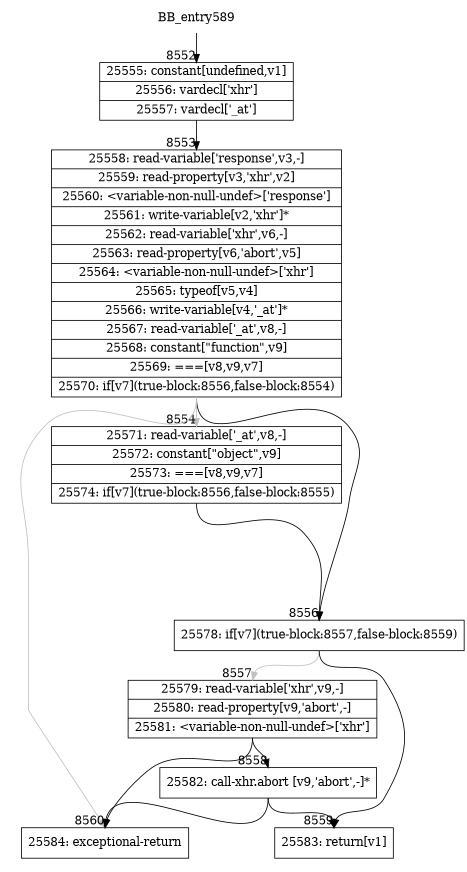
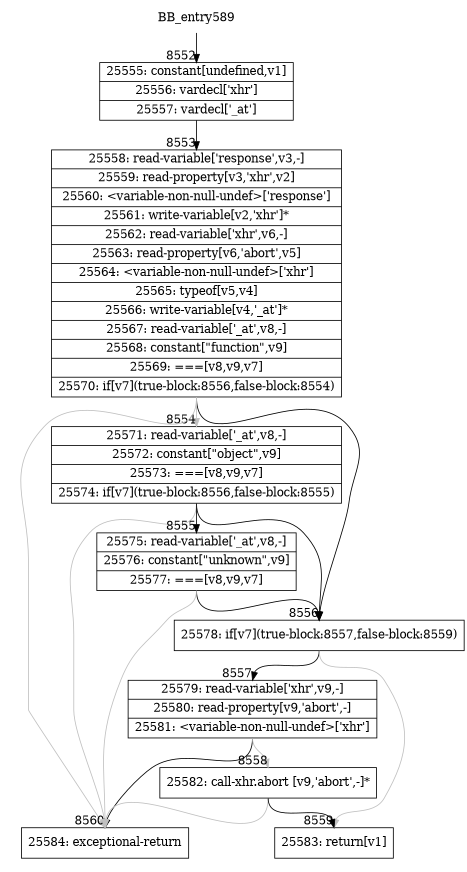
node "25575: read-variable['_at',v8,-]": added
edge "25571: read-variable['_at',v8,-]" -> "25584: exceptional-return": added
edge "25578: if[v7](true-block:8557,false-block:8559)" -> "25579: read-variable['xhr',v9,-]": color gray -> black
edge "25578: if[v7](true-block:8557,false-block:8559)" -> "25583: return[v1]": color black -> gray
edge "25579: read-variable['xhr',v9,-]" -> "25582: call-xhr.abort [v9,'abort',-]*": color black -> gray
edge "25582: call-xhr.abort [v9,'abort',-]*" -> "25584: exceptional-return": color black -> gray
